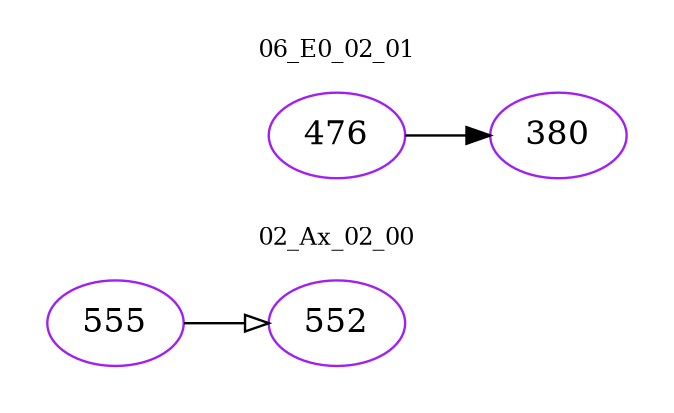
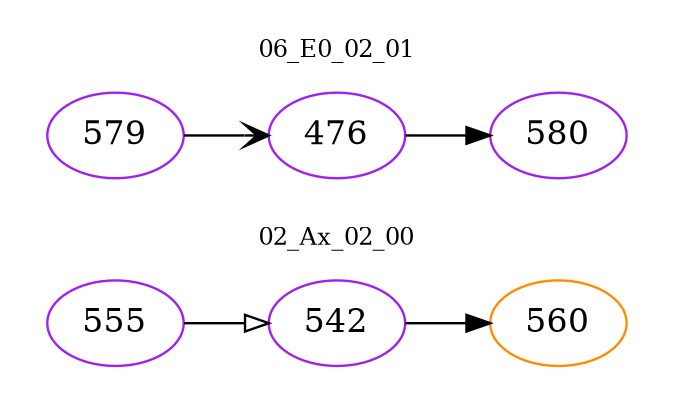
node "579": added
node "380": label "380" -> "580"
node "552": label "552" -> "542"
node "560": added
